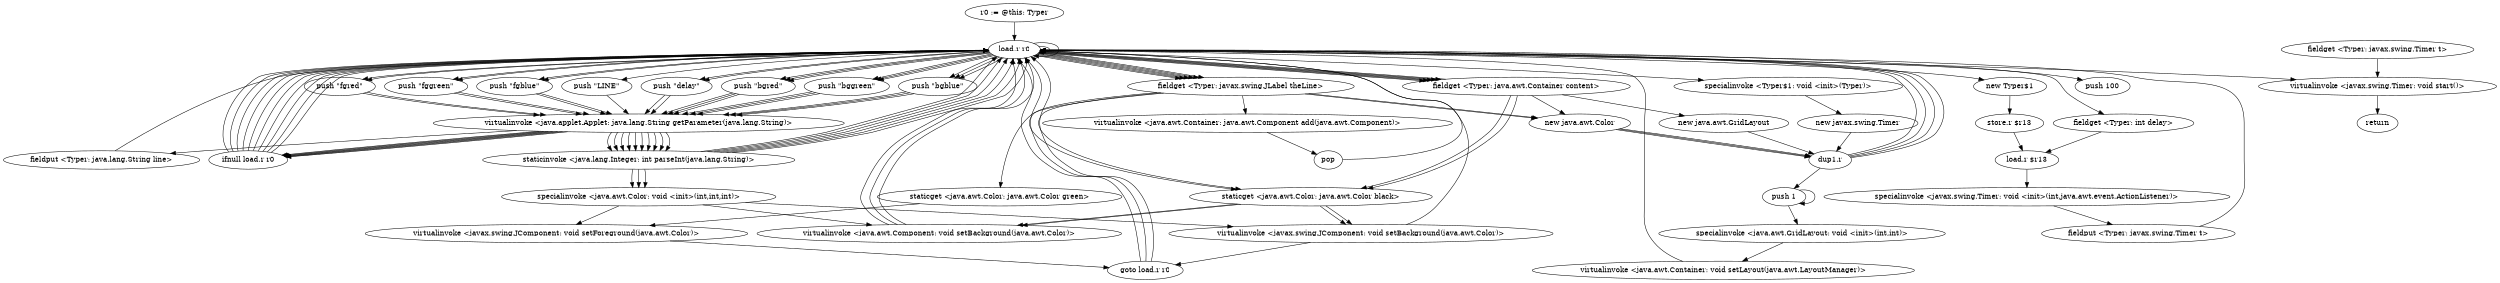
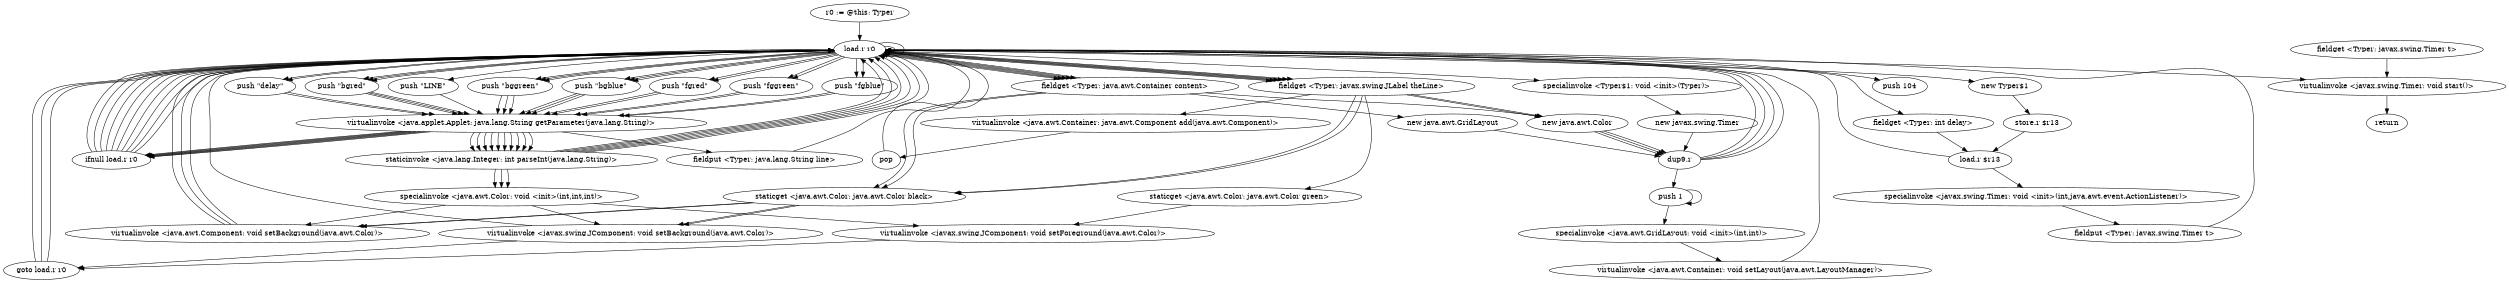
edge "load.r $r13" -> "load.r r0": added
node "push 100": label "push 100" -> "push 104"
node "dup1.r": label "dup1.r" -> "dup9.r"
